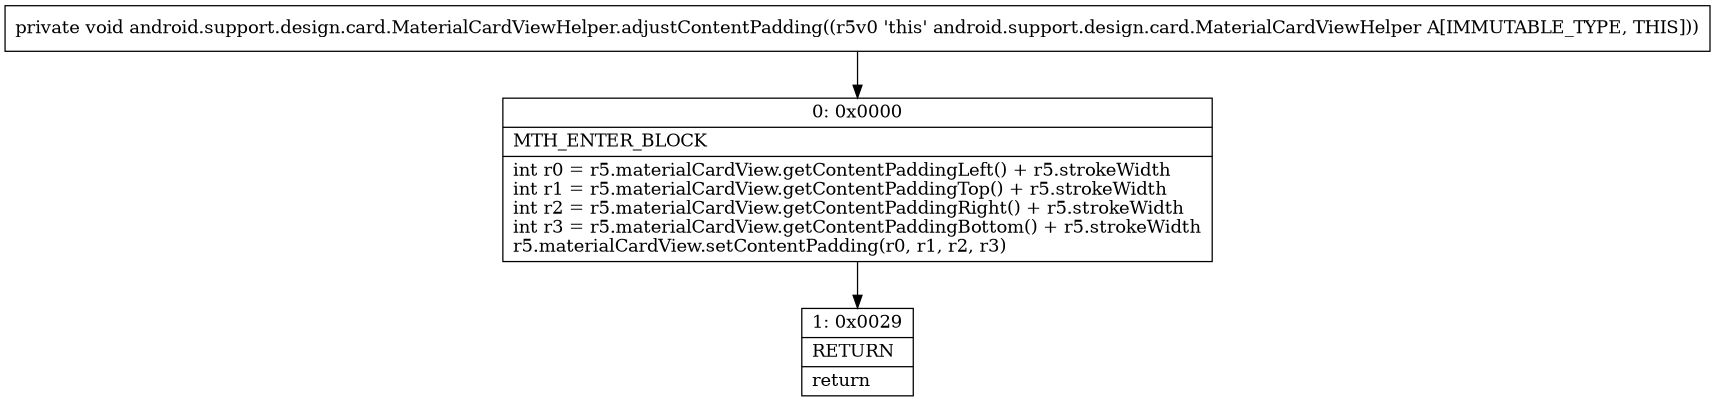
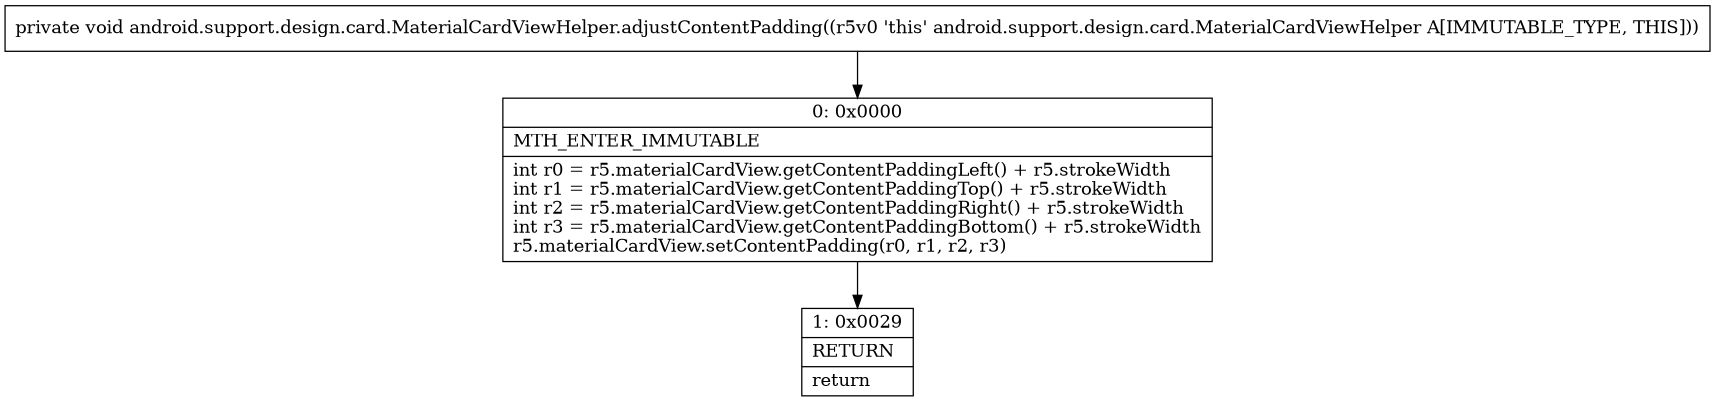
node "0: 0x0000": text "MTH_ENTER_BLOCK" -> "MTH_ENTER_IMMUTABLE"
